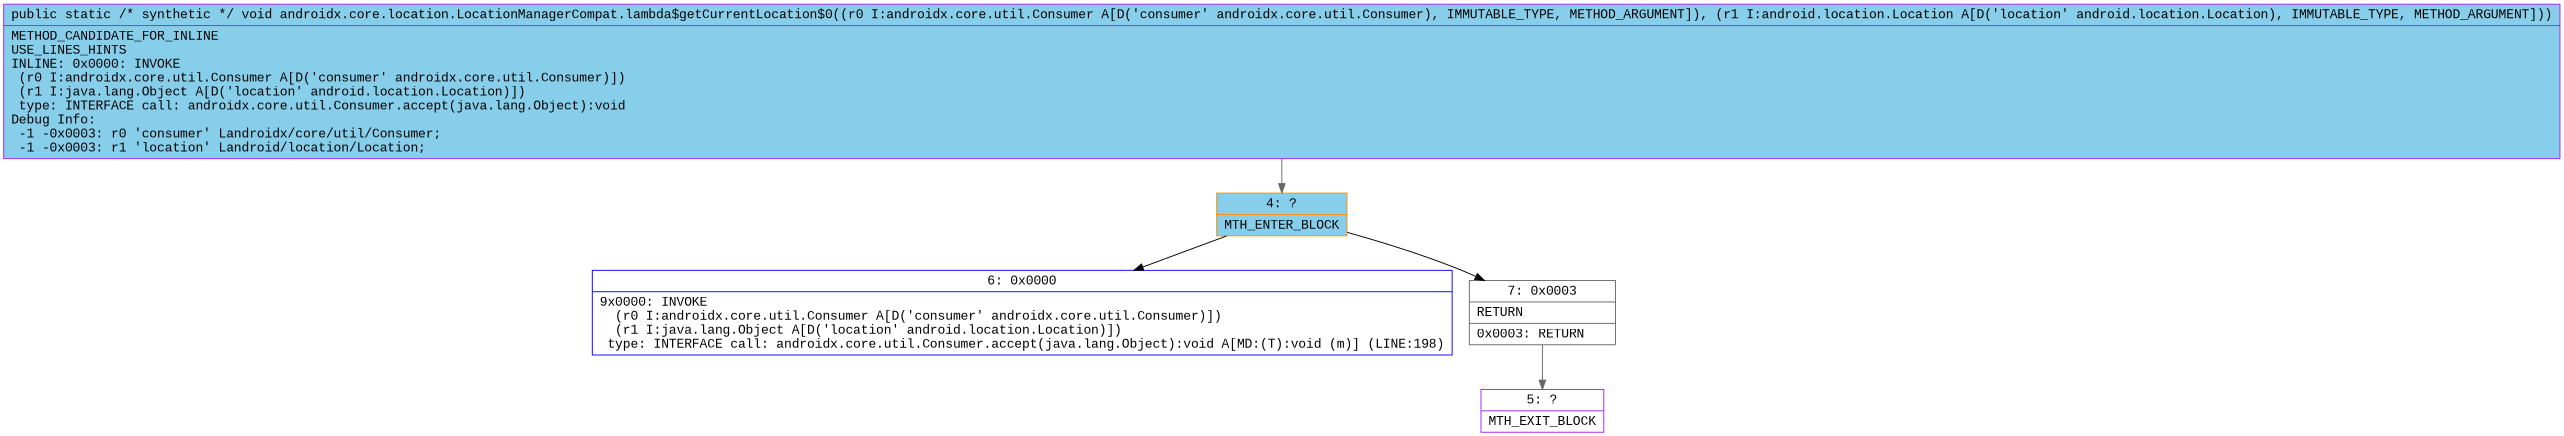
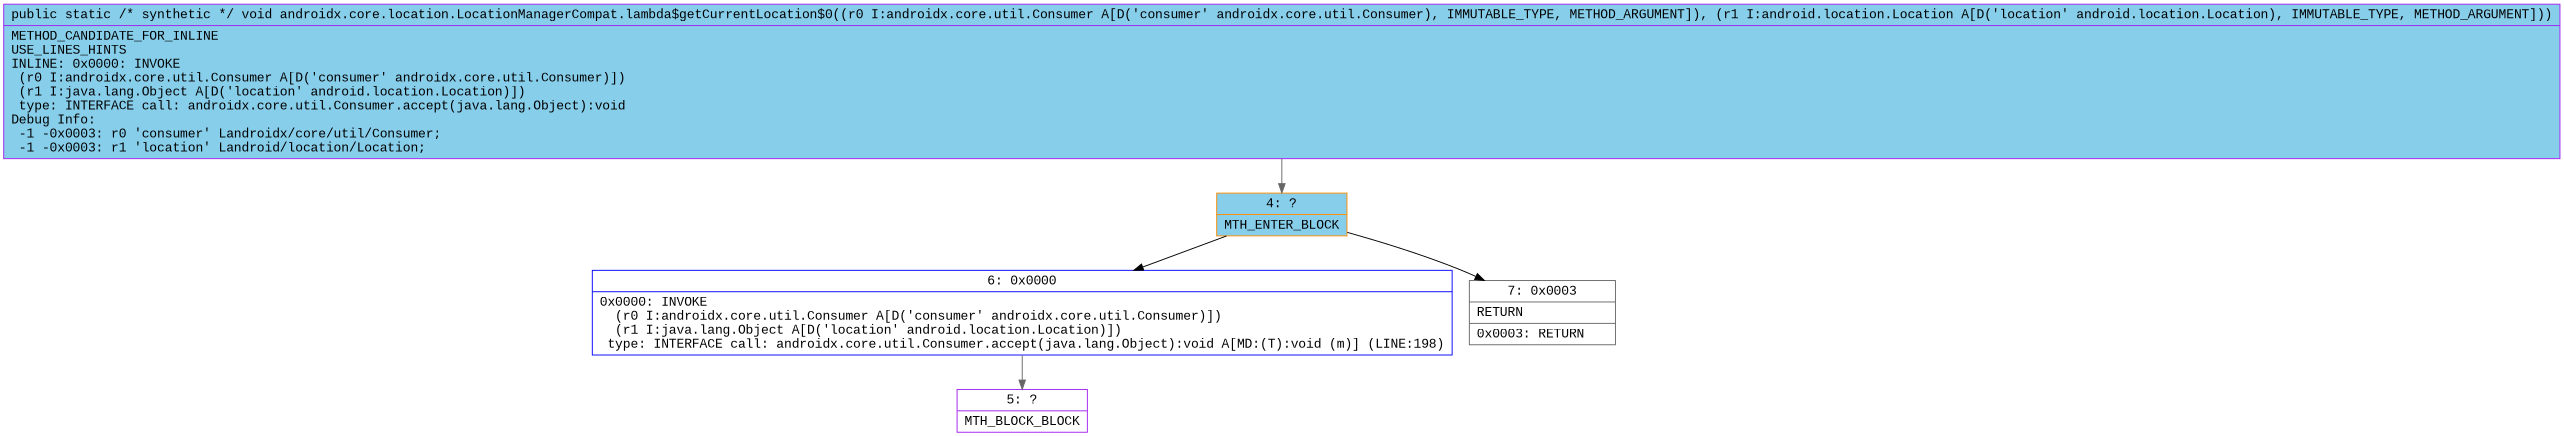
node "6: 0x0000": text "9x0000: INVOKE" -> "0x0000: INVOKE"
edge "7: 0x0003" -> "5: ?": now "6: 0x0000" -> "5: ?"
node "5: ?": text "MTH_EXIT_BLOCK" -> "MTH_BLOCK_BLOCK"
